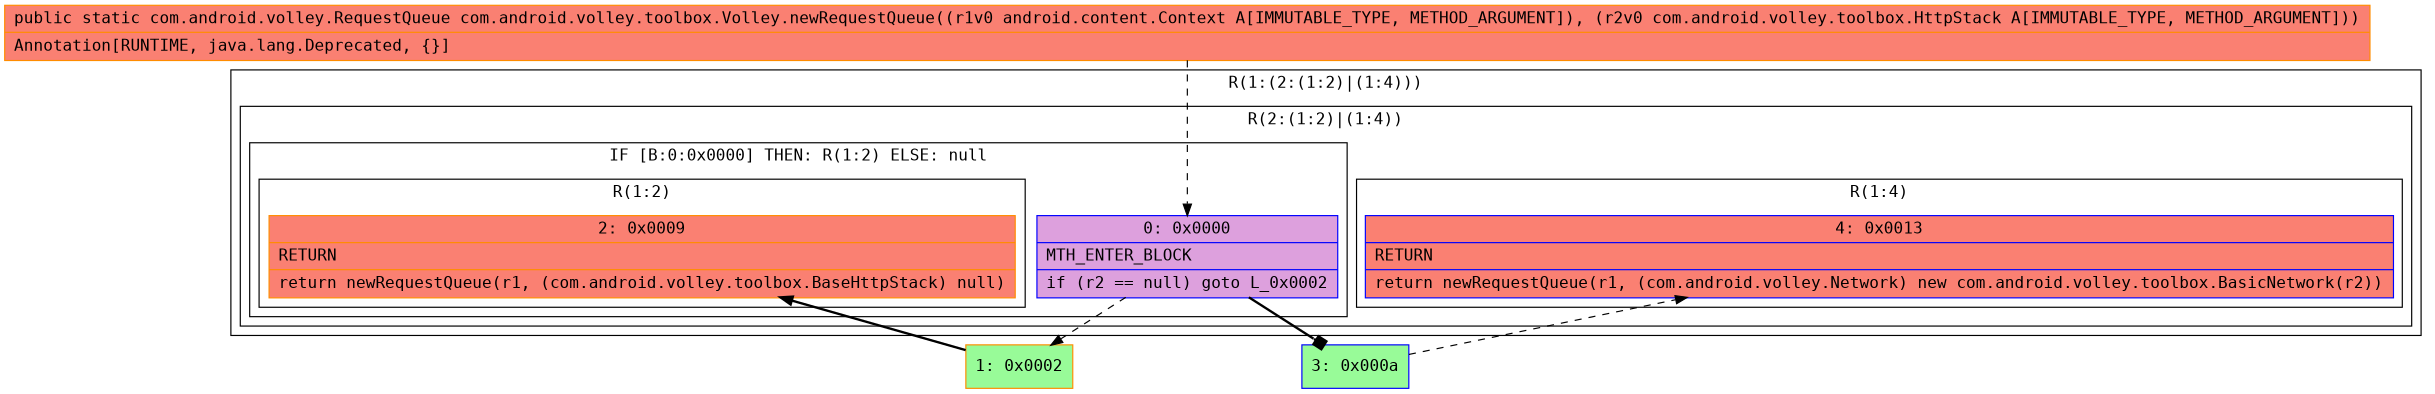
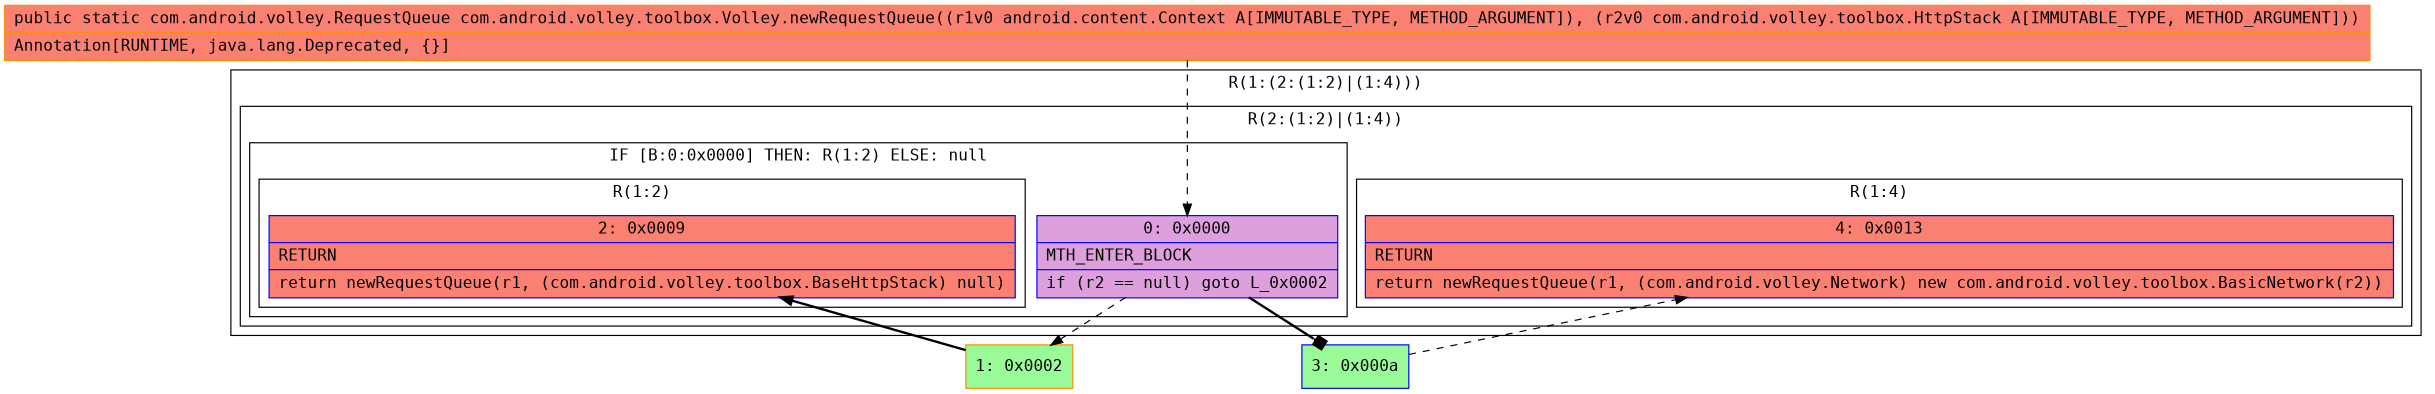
node "2: 0x0009": color darkorange -> blue
